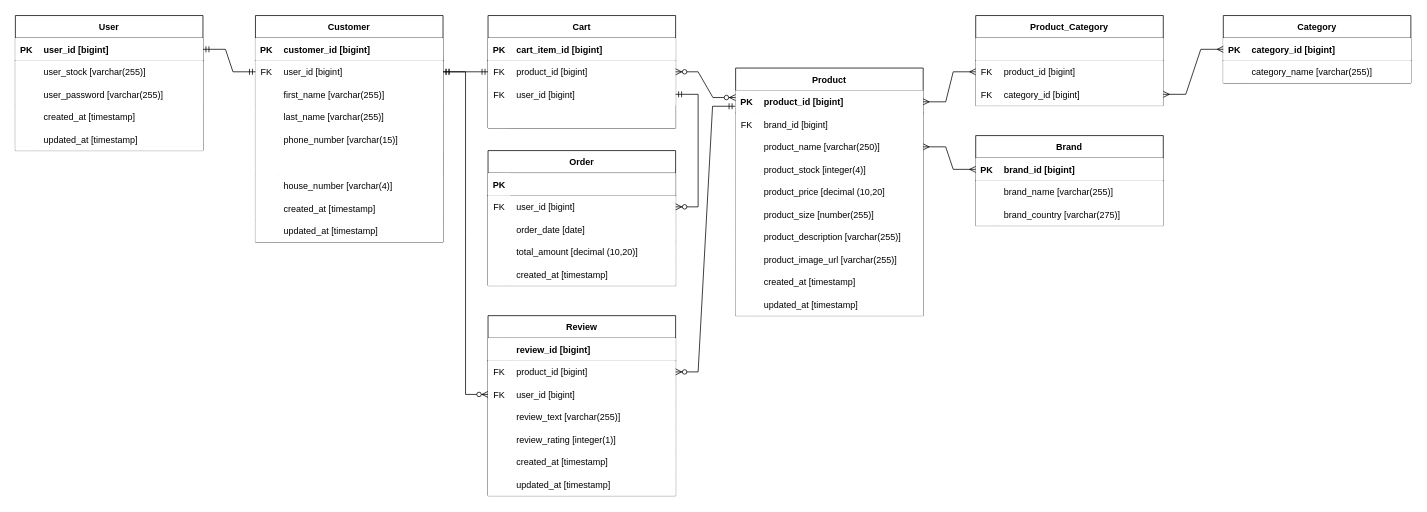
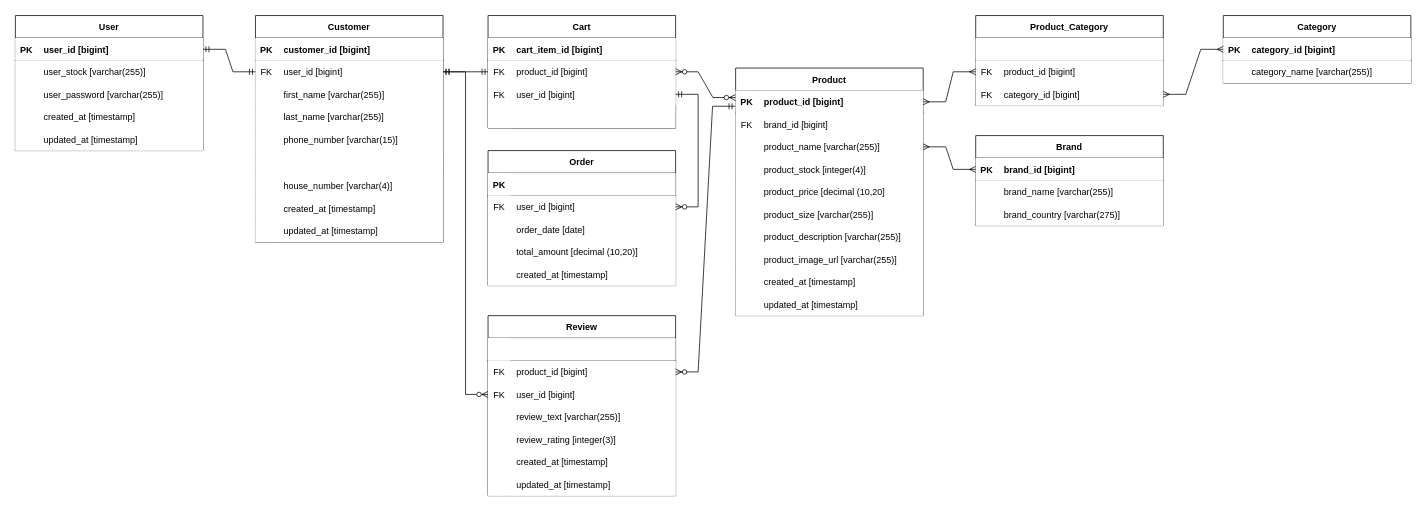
node "product_name [varchar(250)]": label "product_name [varchar(250)]" -> "product_name [varchar(255)]"
node "product_size [number(255)]": label "product_size [number(255)]" -> "product_size [varchar(255)]"
node "review_id [bigint]": removed
node "review_rating [integer(1)]": label "review_rating [integer(1)]" -> "review_rating [integer(3)]"
